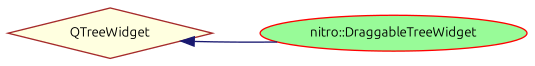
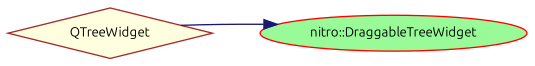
edge "nitro::DraggableTreeWidget" -> "QTreeWidget": reversed
